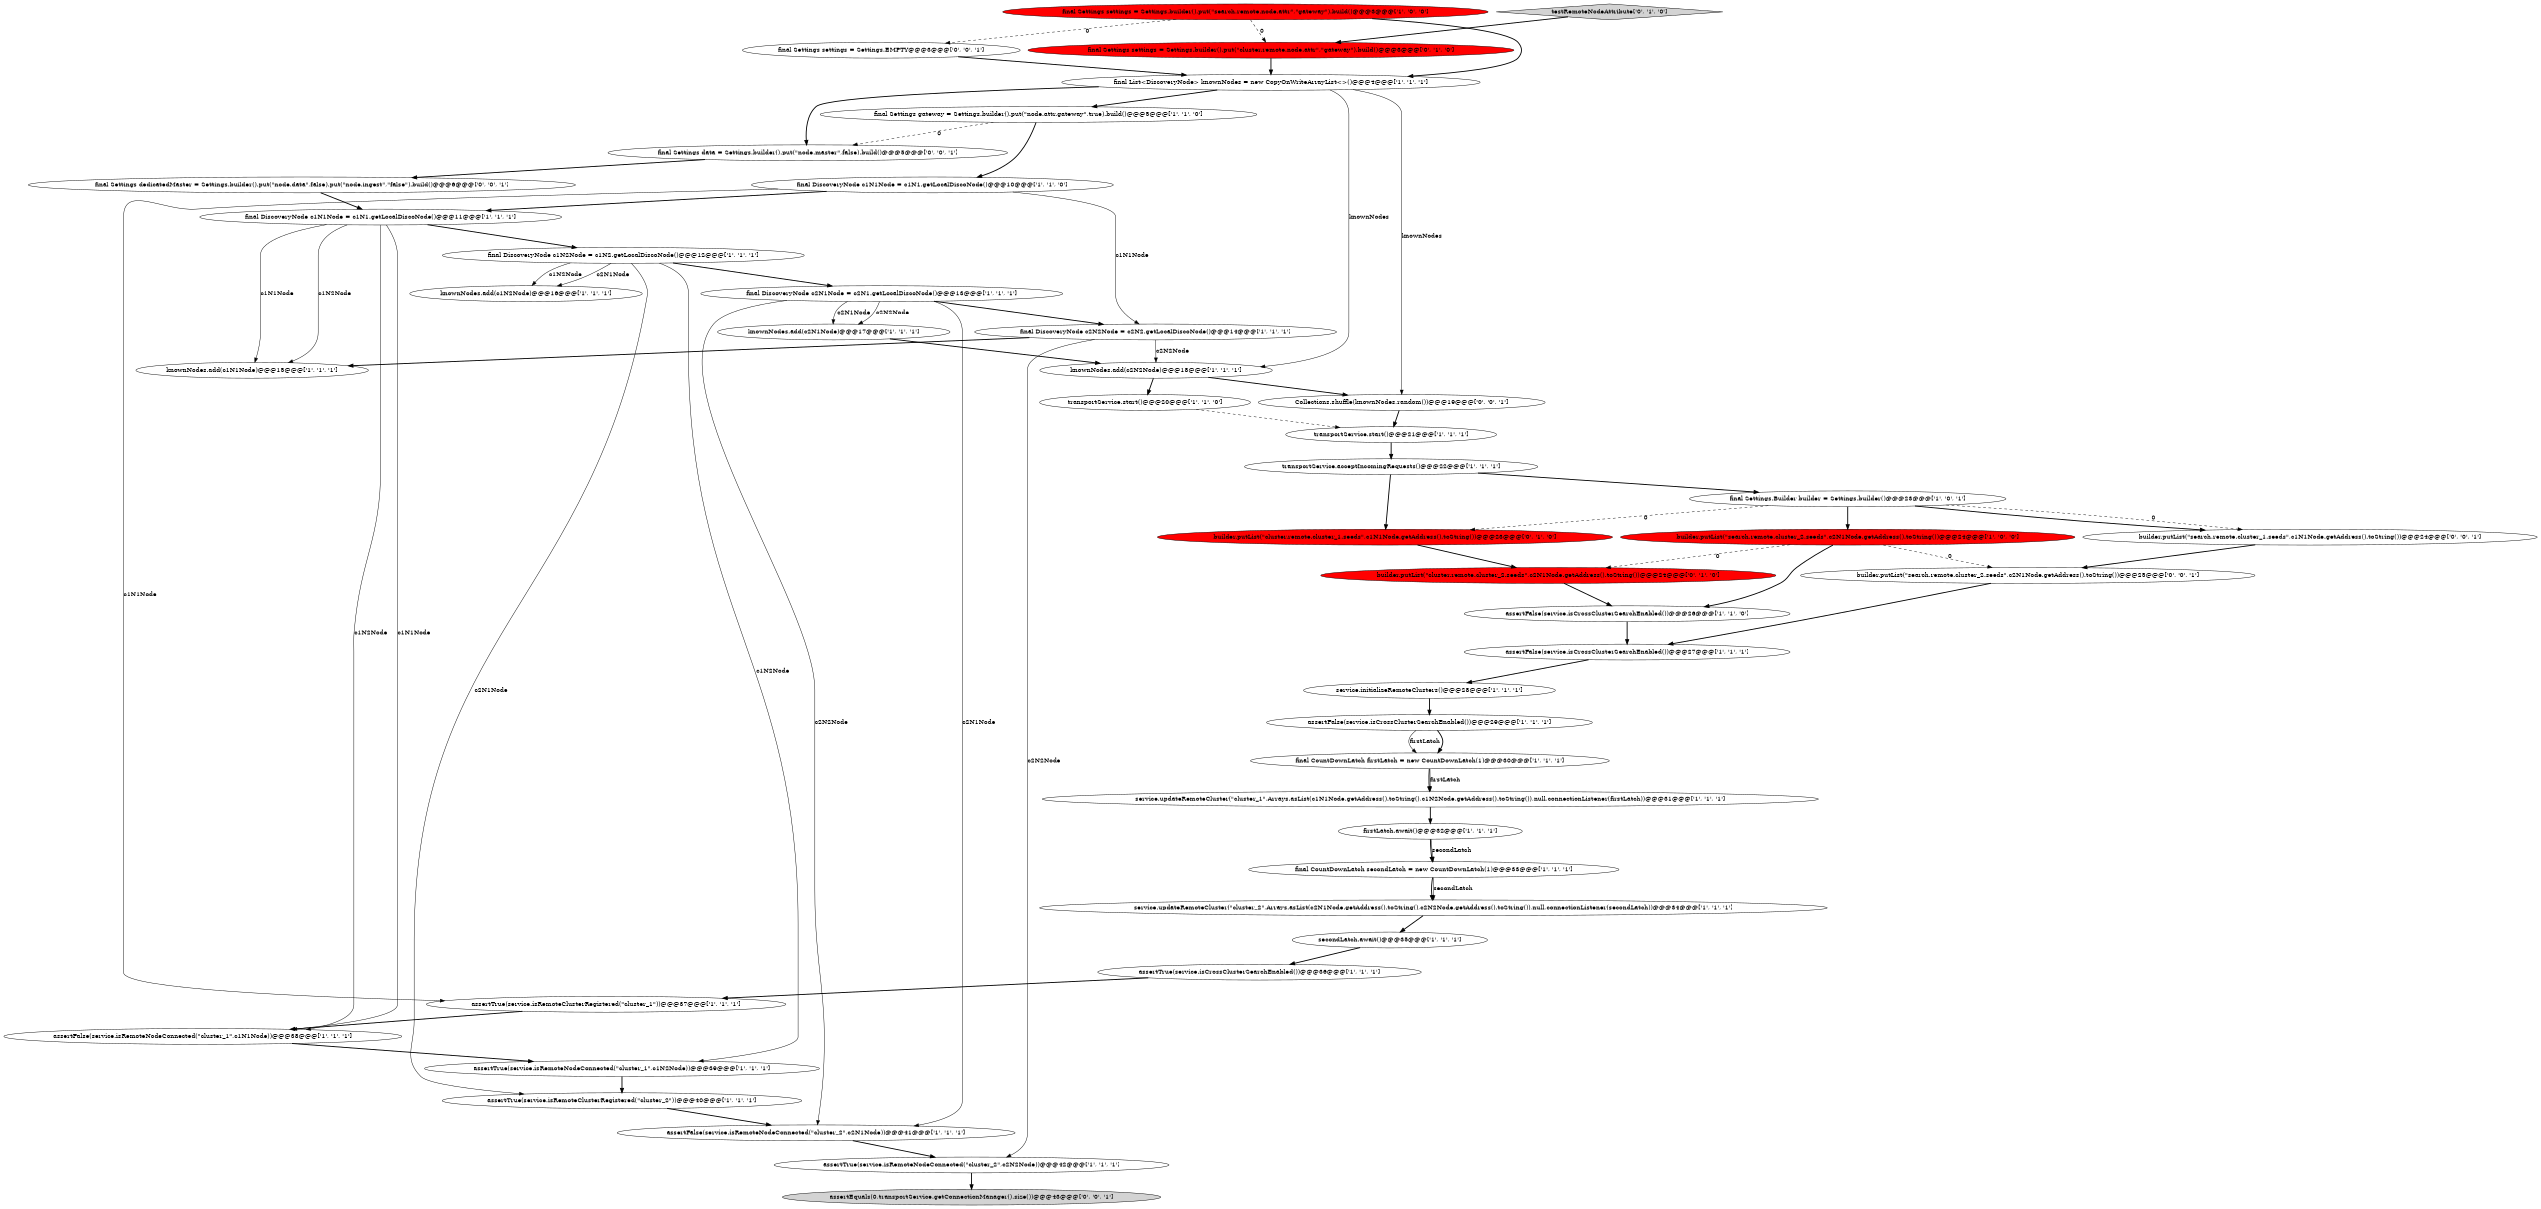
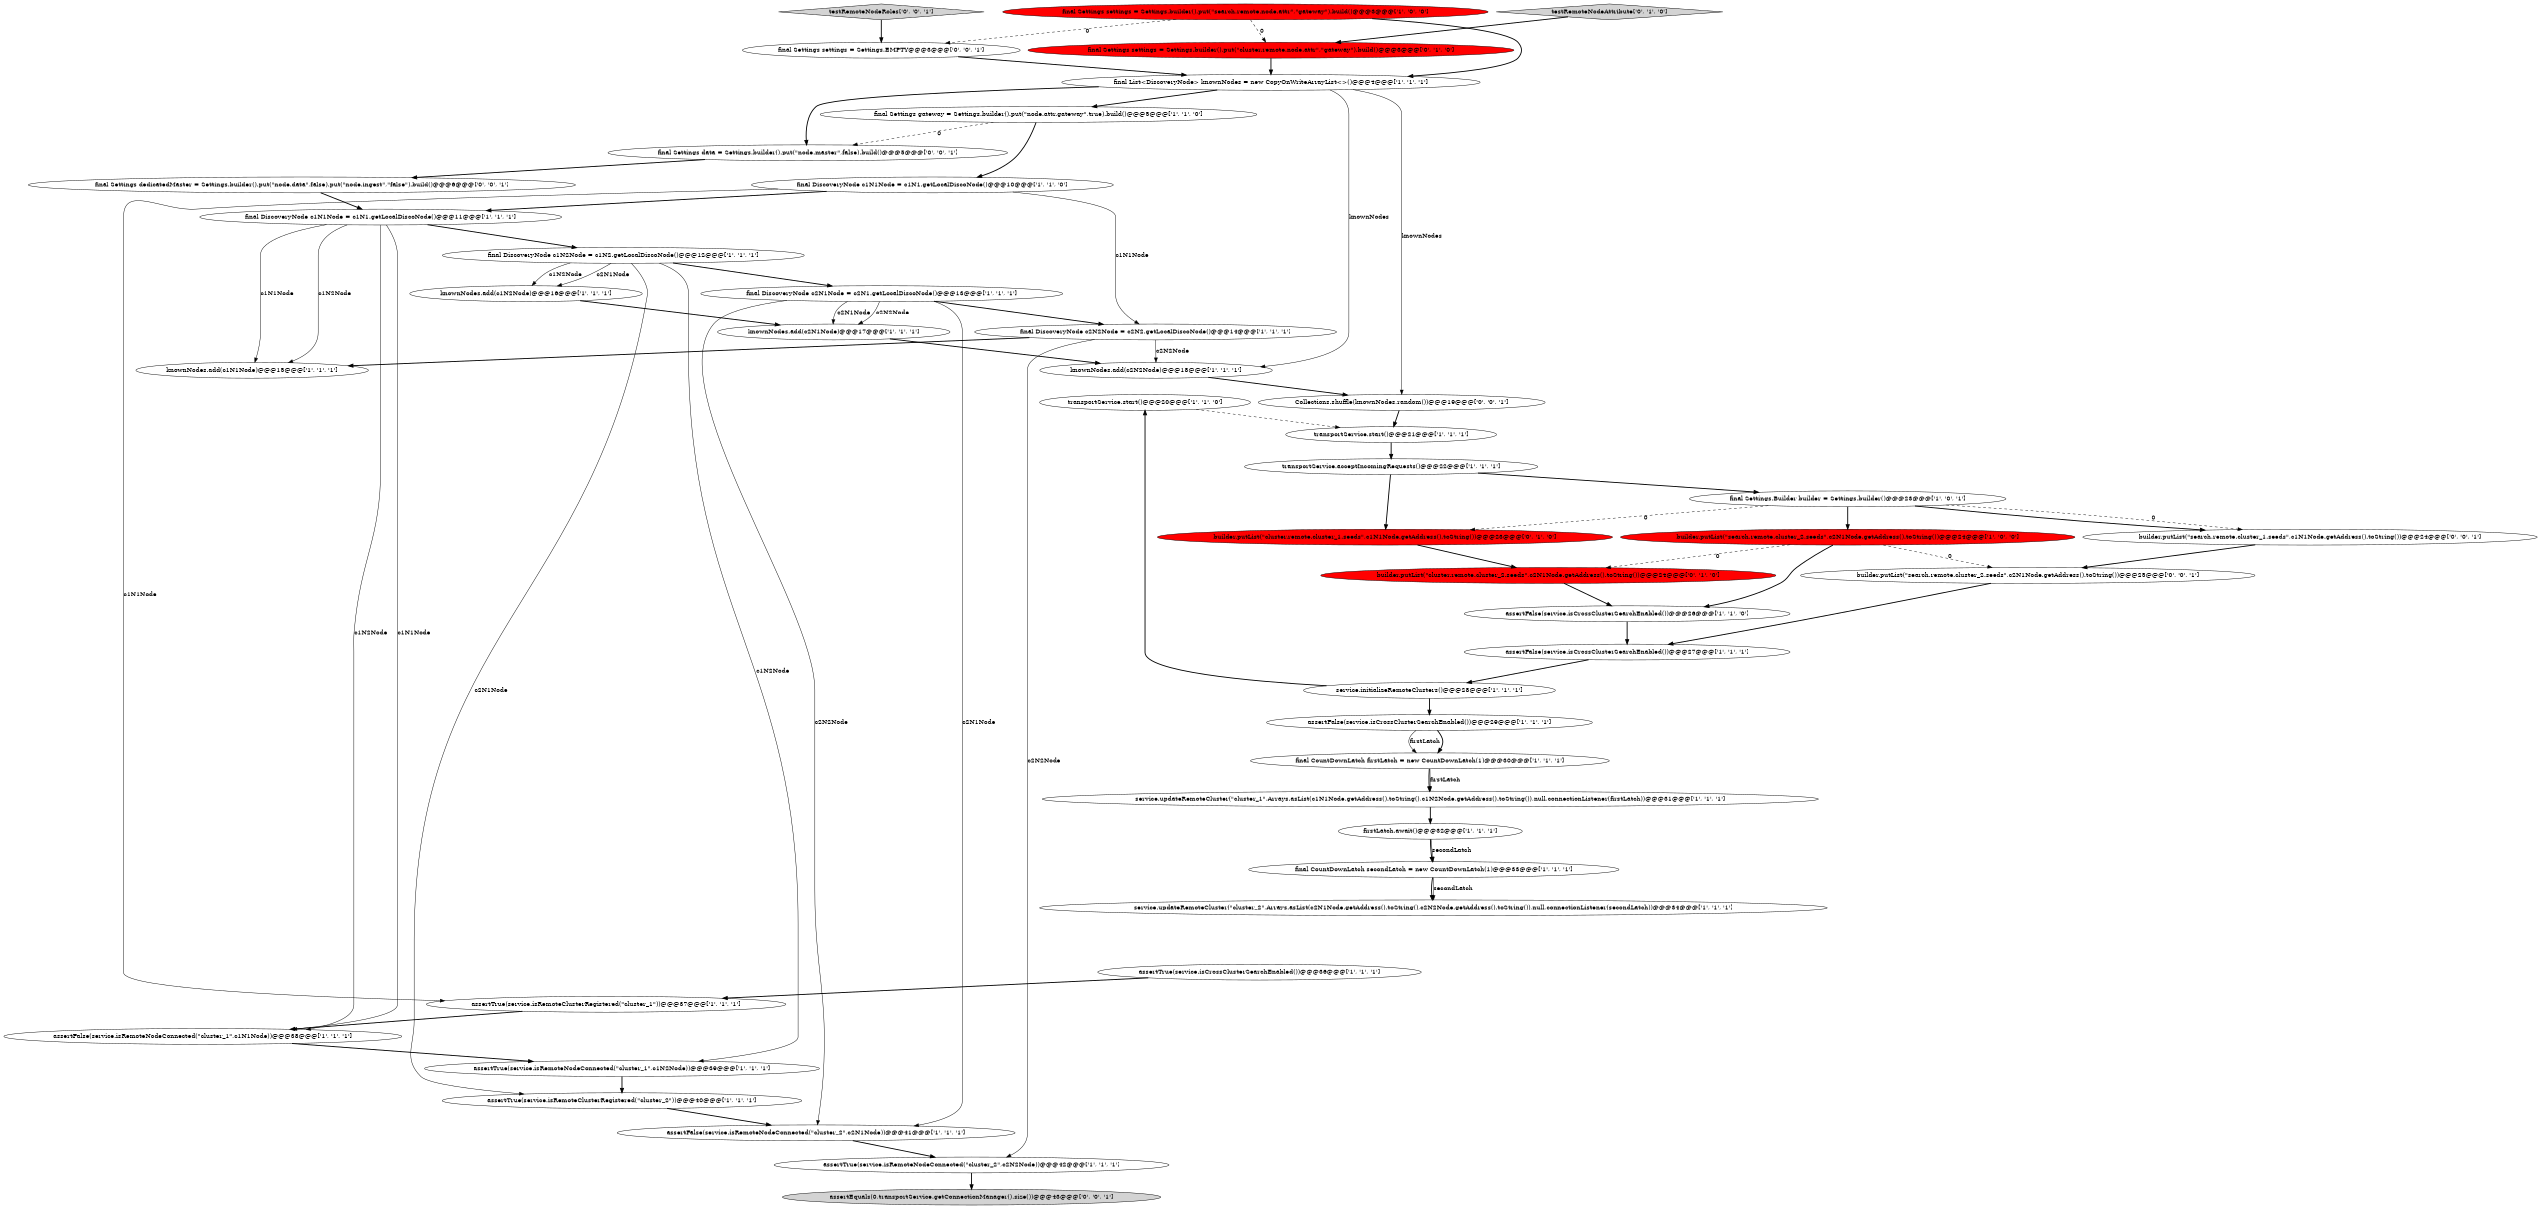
node "testRemoteNodeRoles['0', '0', '1']": added
edge "knownNodes.add(c1N2Node)@@@16@@@['1', '1', '1']" -> "knownNodes.add(c2N1Node)@@@17@@@['1', '1', '1']": added
edge "knownNodes.add(c2N2Node)@@@18@@@['1', '1', '1']" -> "transportService.start()@@@20@@@['1', '1', '0']": now "service.initializeRemoteClusters()@@@28@@@['1', '1', '1']" -> "transportService.start()@@@20@@@['1', '1', '0']"
node "secondLatch.await()@@@35@@@['1', '1', '1']": removed
